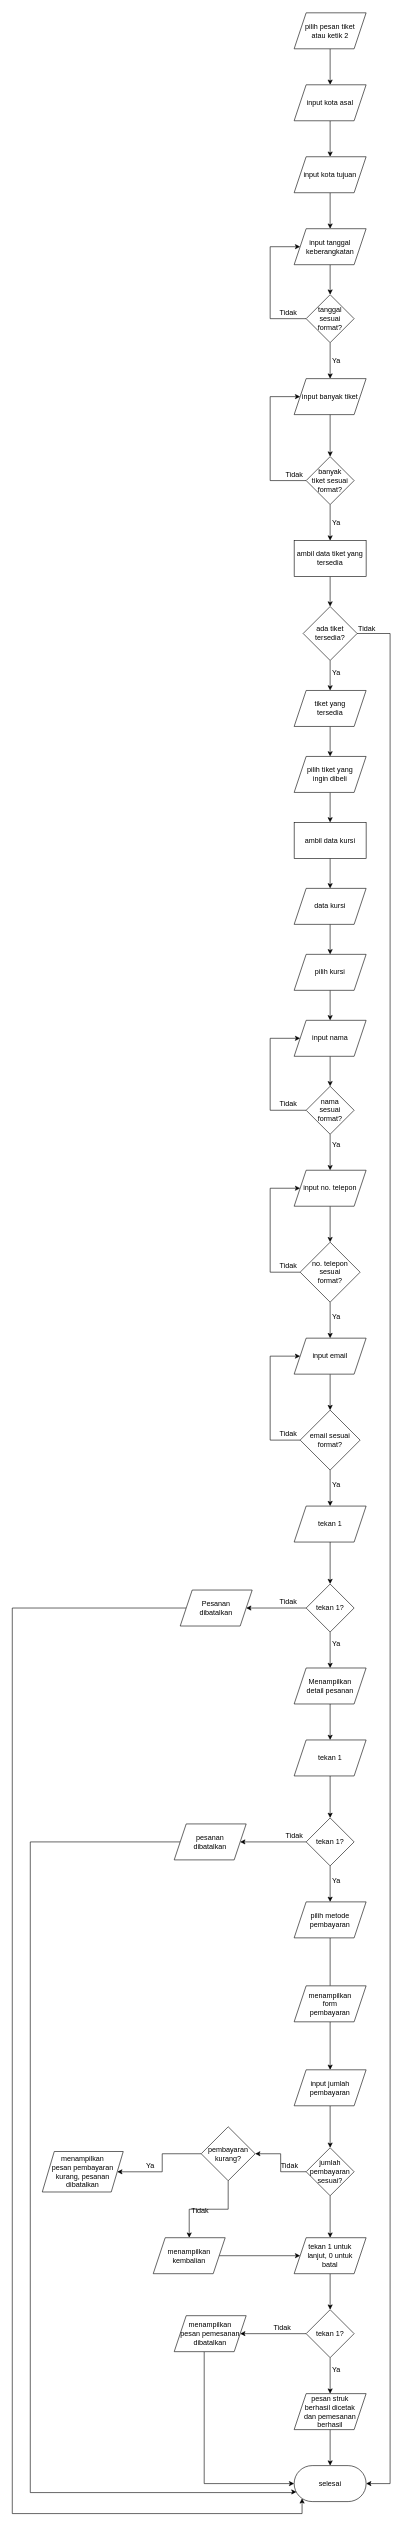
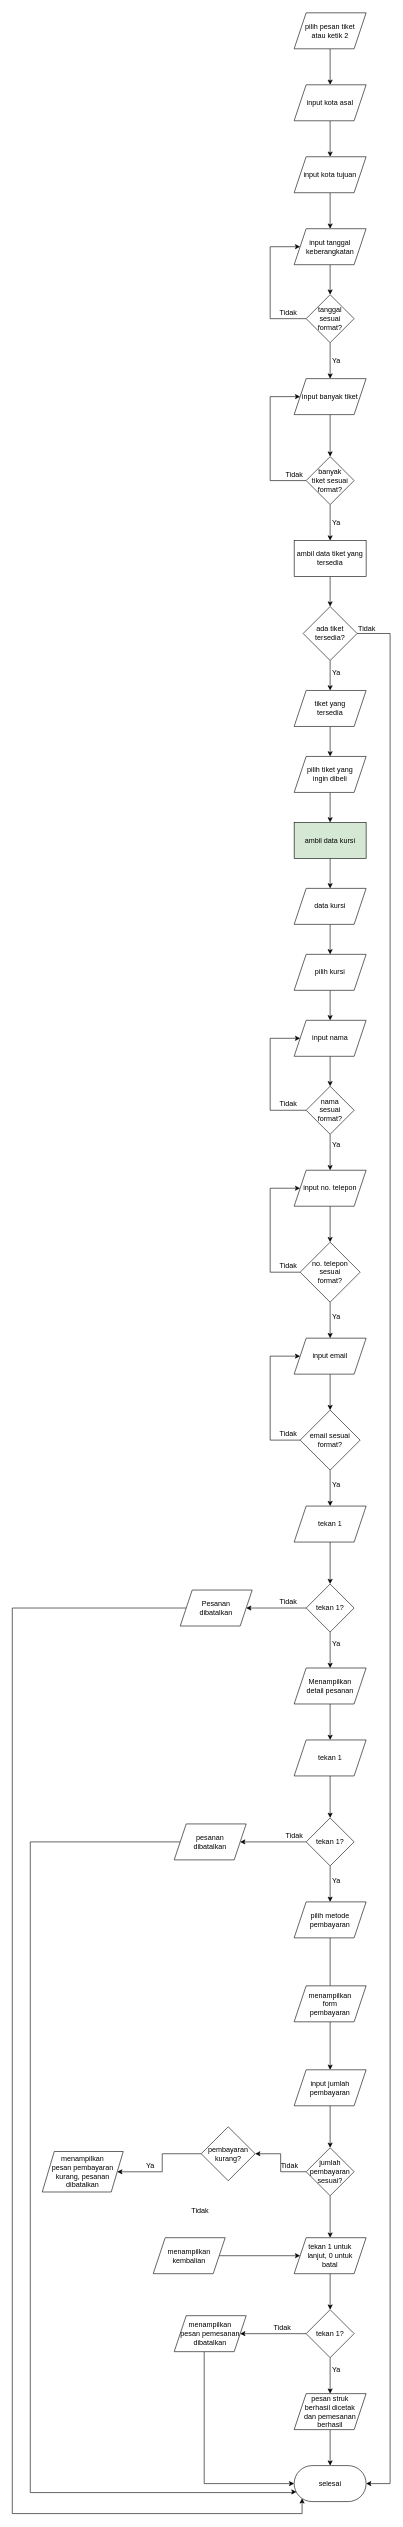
node "ambil data kursi": fillcolor #ffffff -> #d5e8d4
edge "pembayaran kurang?" -> "menampilkan kembalian": removed
